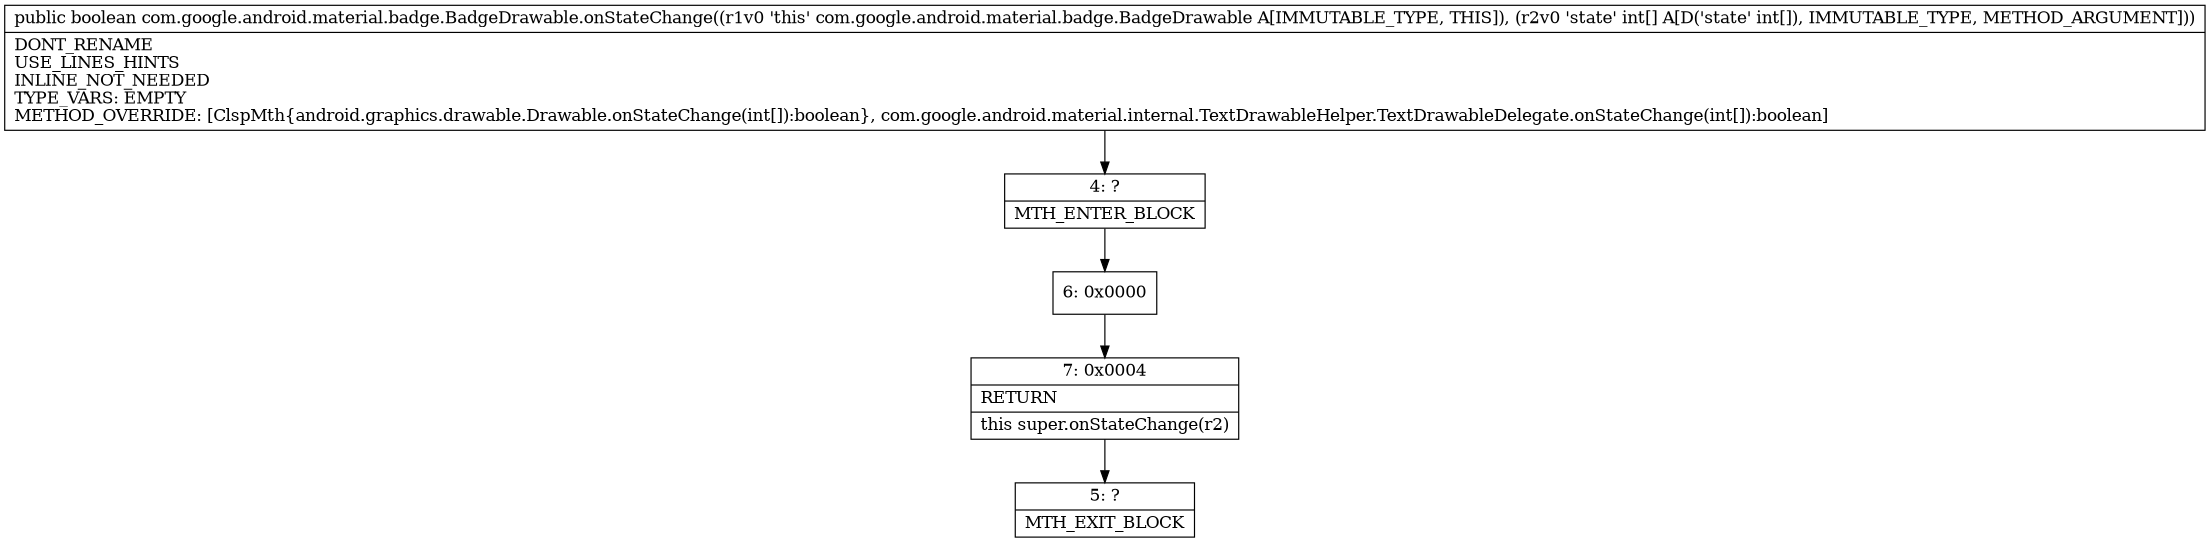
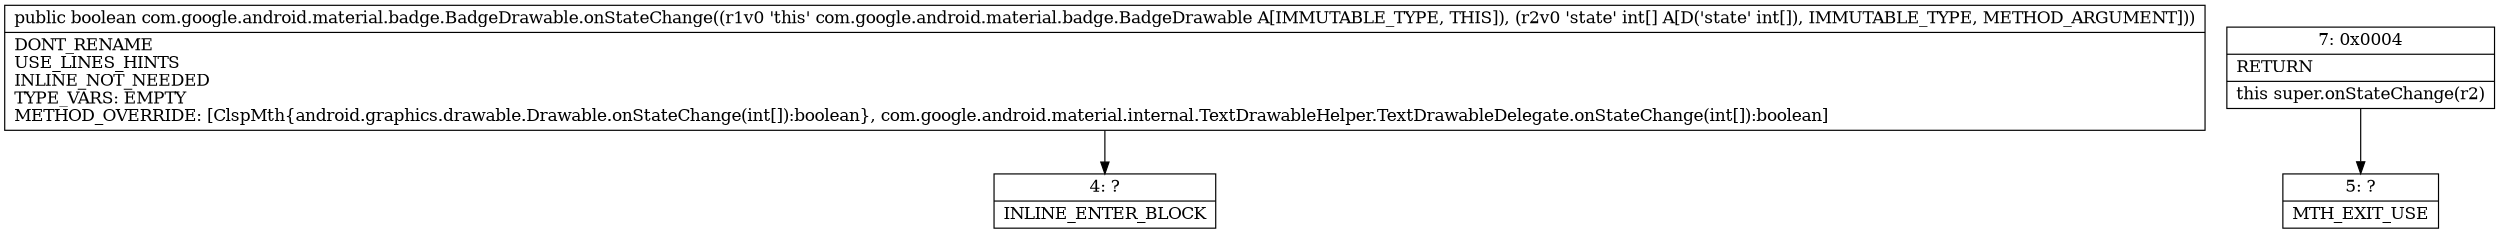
node "4: ?": text "MTH_ENTER_BLOCK" -> "INLINE_ENTER_BLOCK"
node "6: 0x0000": removed
node "5: ?": text "MTH_EXIT_BLOCK" -> "MTH_EXIT_USE"
